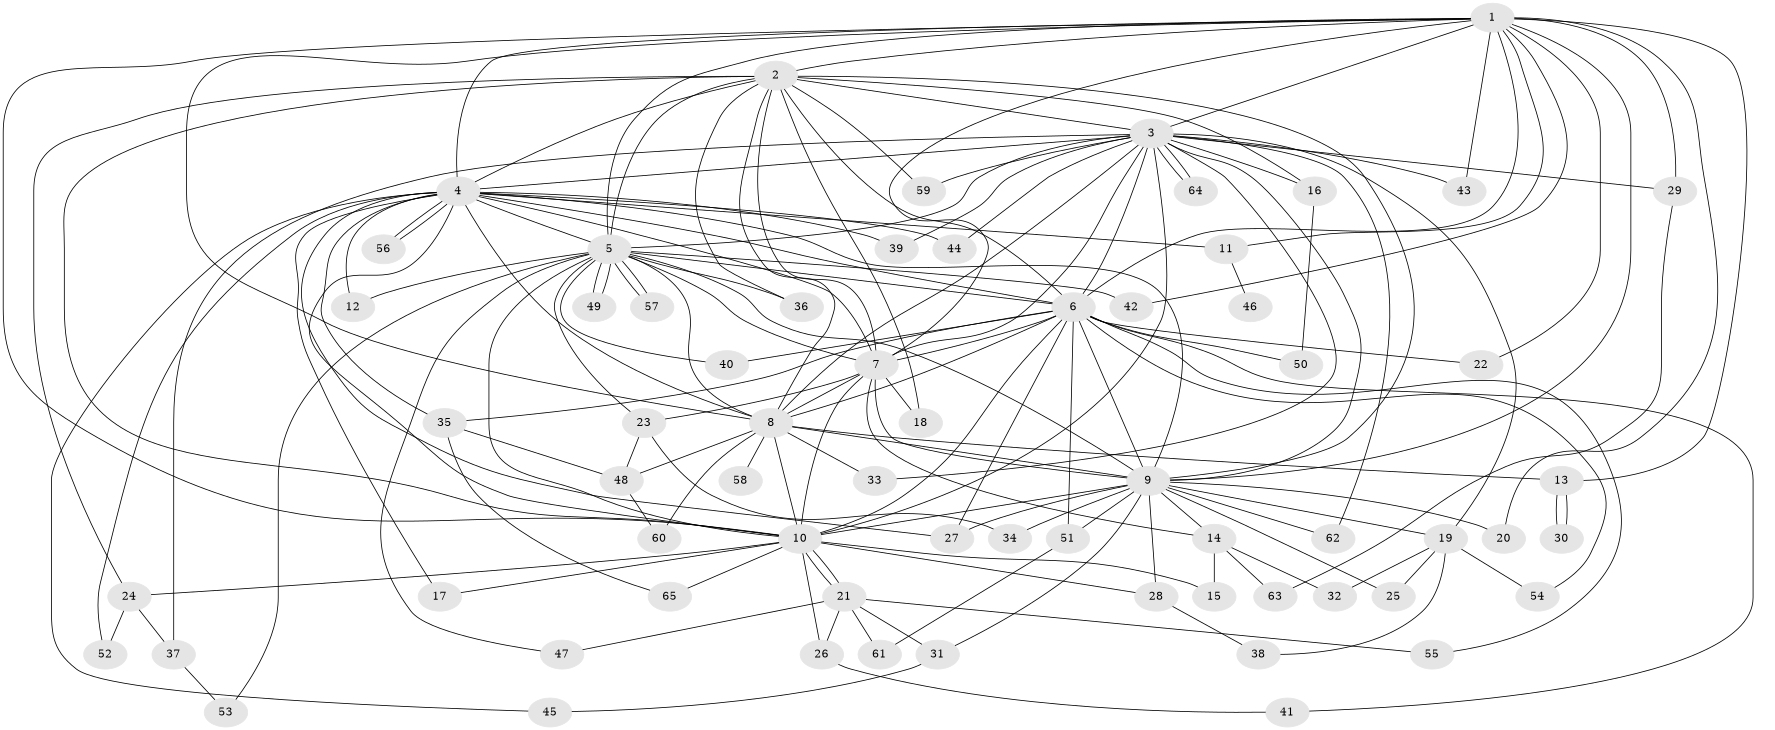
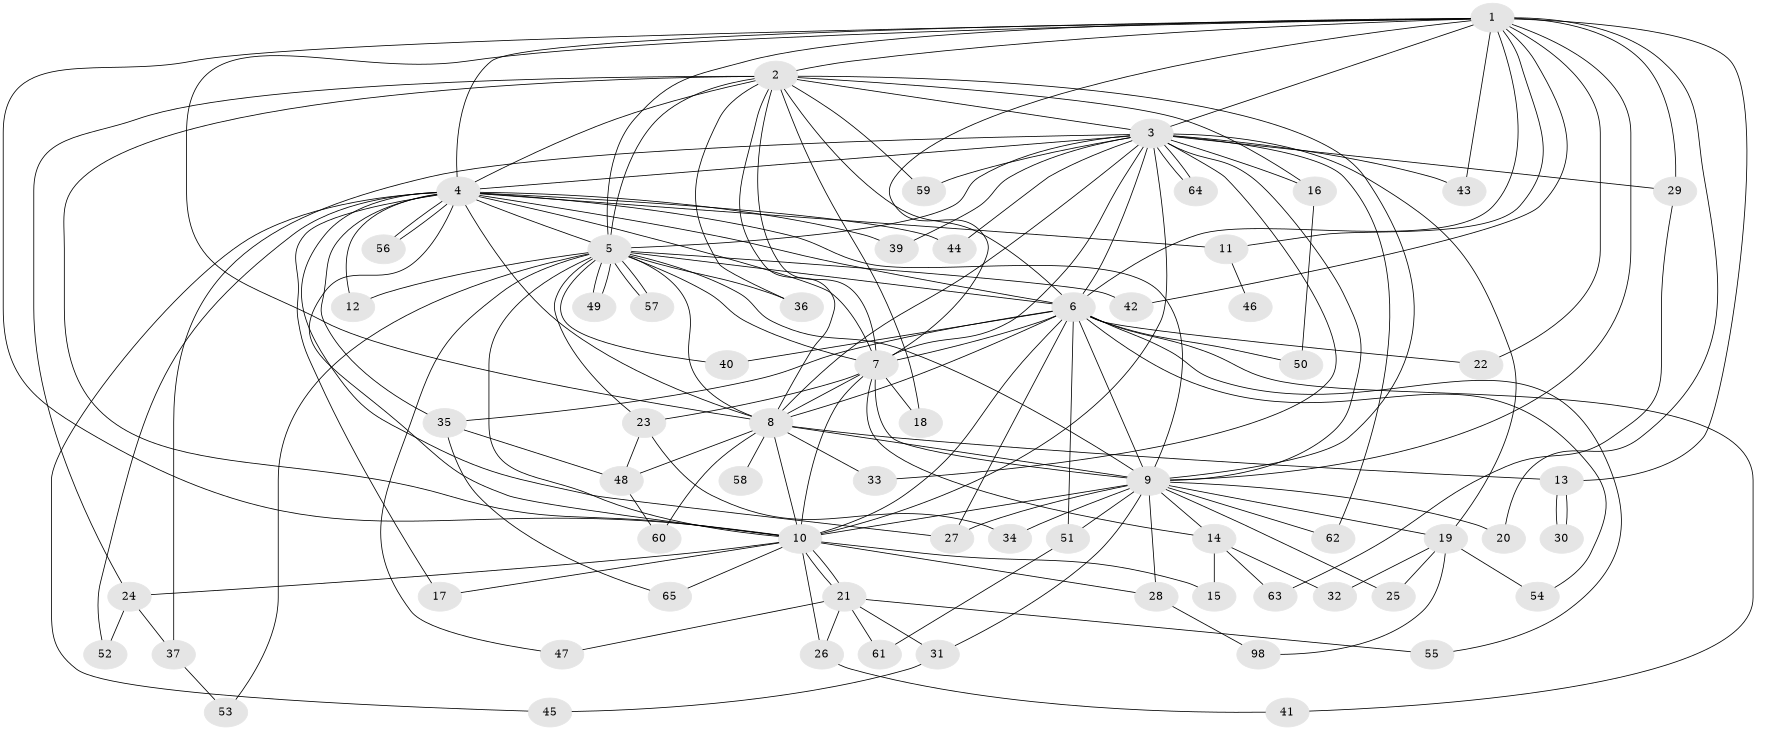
node "38": label "38" -> "98"
